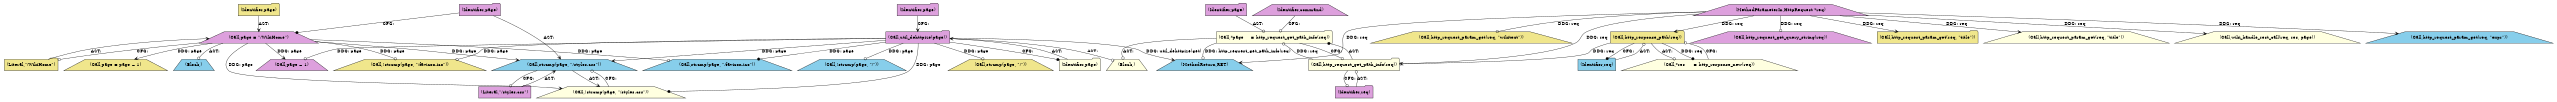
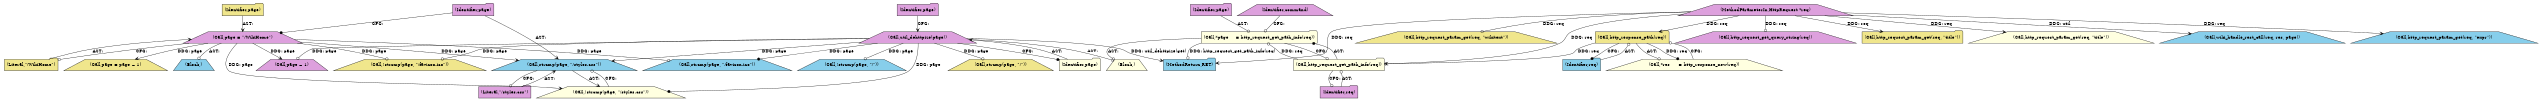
edge "(MethodParameterIn,HttpRequest *req)" -> "(Call,wiki_handle_rest_call(req, res, page))": label "DDG: req" -> "DDG: util"
node "(Call,util_dehttpize(page))": shape folder -> trapezium
node "(Call,wiki_handle_rest_call(req, res, page))": fillcolor lightyellow -> skyblue
node "(MethodReturn,RET)": shape trapezium -> folder
